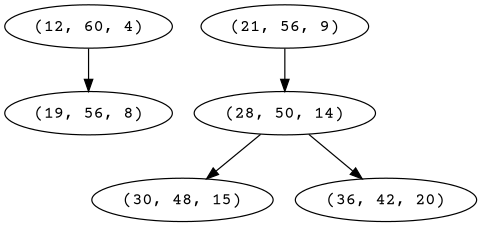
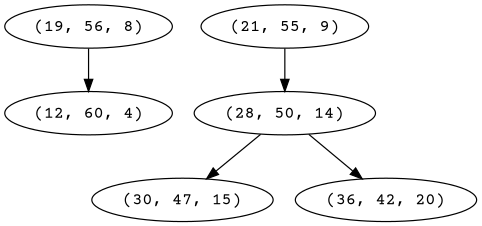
node "(21, 56, 9)": label "(21, 56, 9)" -> "(21, 55, 9)"
edge "(12, 60, 4)" -> "(19, 56, 8)": reversed
node "(30, 48, 15)": label "(30, 48, 15)" -> "(30, 47, 15)"
